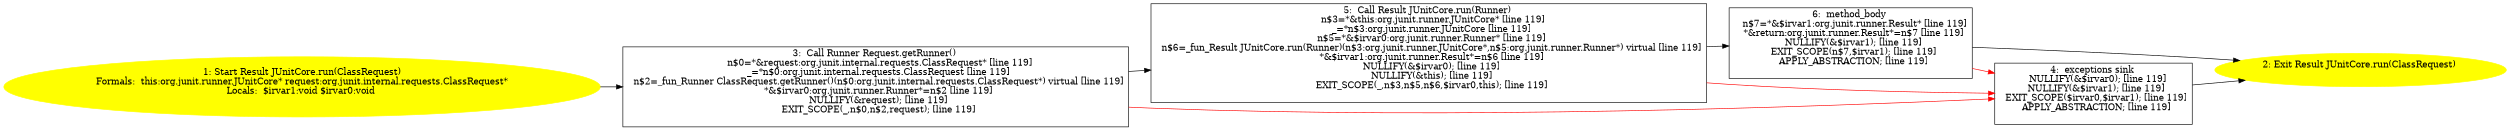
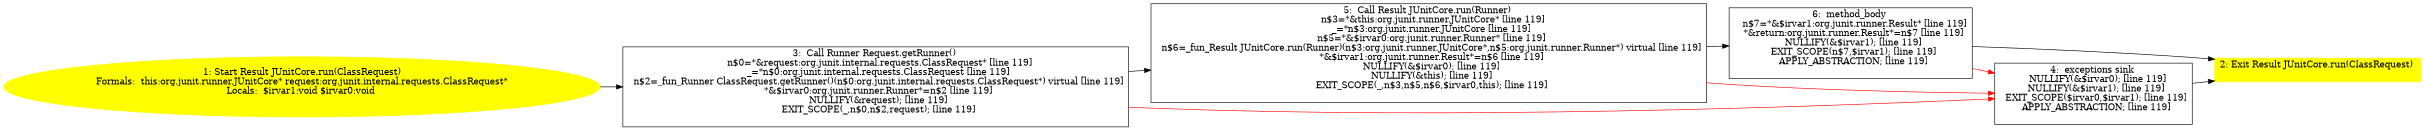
node "2: Exit Result JUnitCore.run(ClassRequest)": shape ellipse -> box
